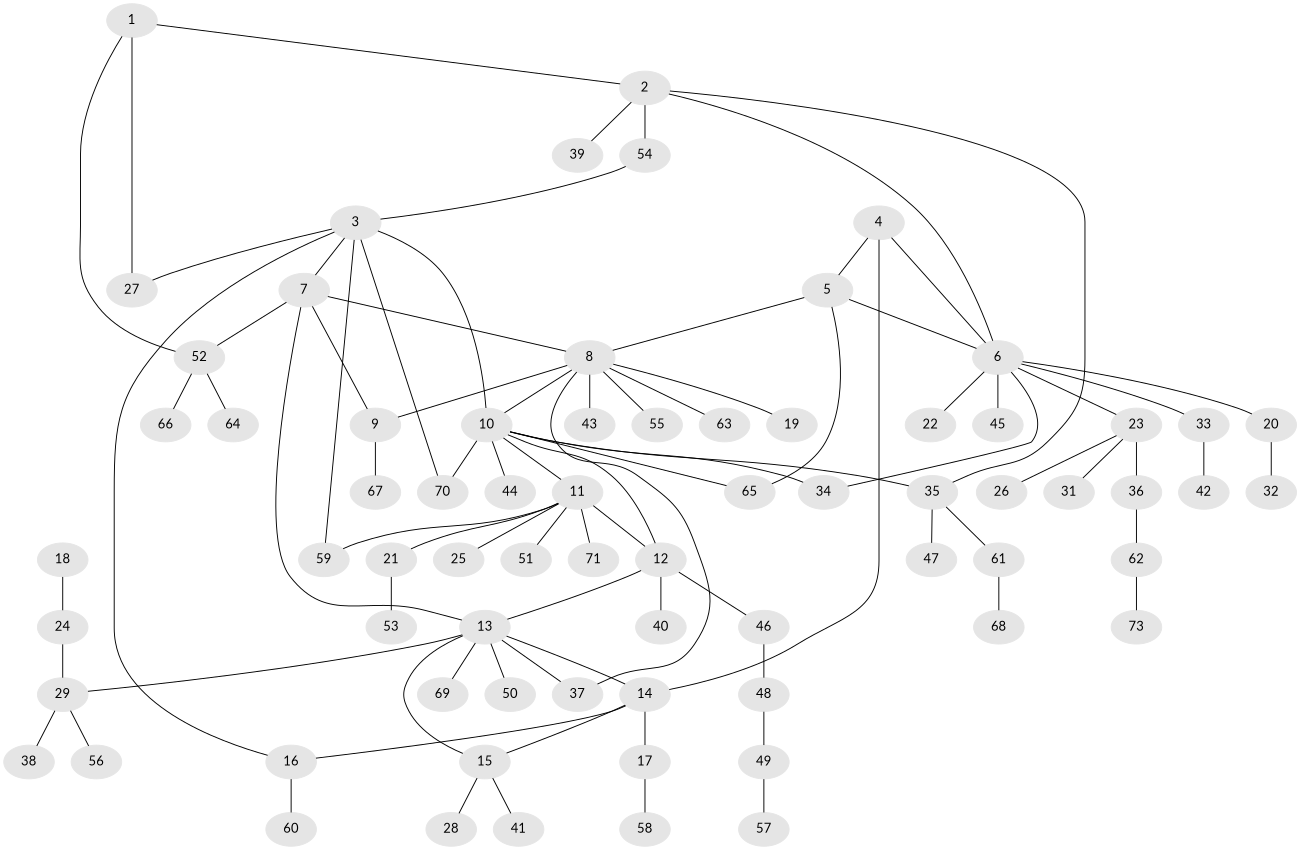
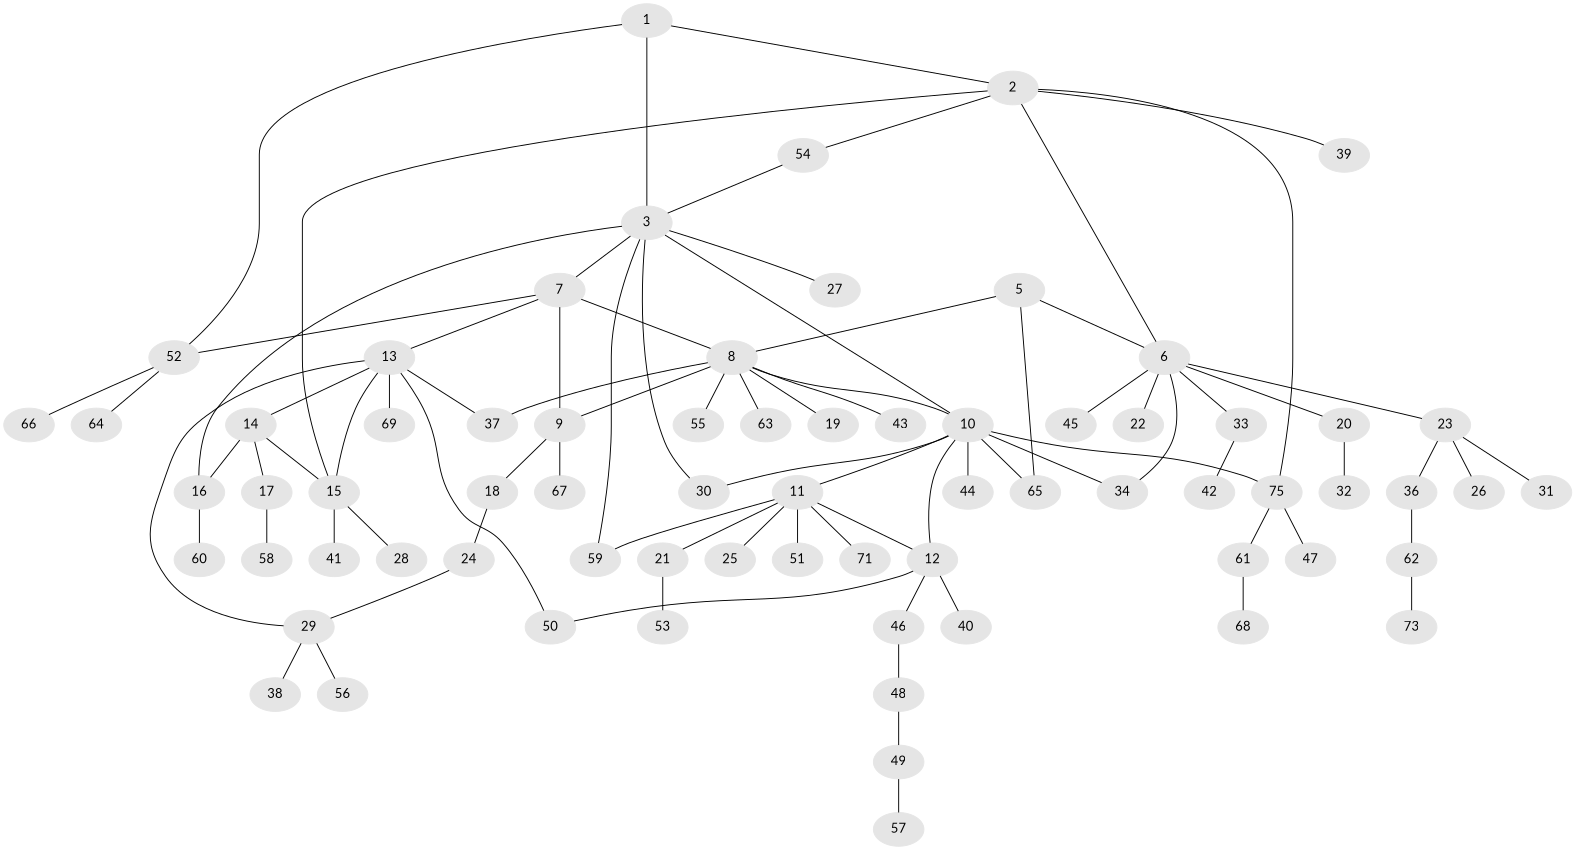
edge "2" -- "15": added
edge "1" -- "27": now "1" -- "3"
node "4": removed
edge "9" -- "18": added
node "70": label "70" -> "30"
node "35": label "35" -> "75"
edge "12" -- "13": now "12" -- "50"
